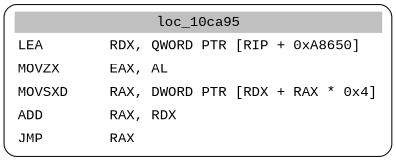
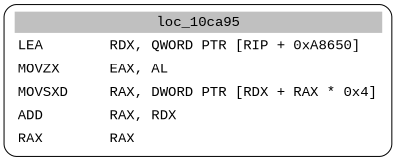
node "loc_10ca95": text "JMP        RAX" -> "RAX        RAX"
